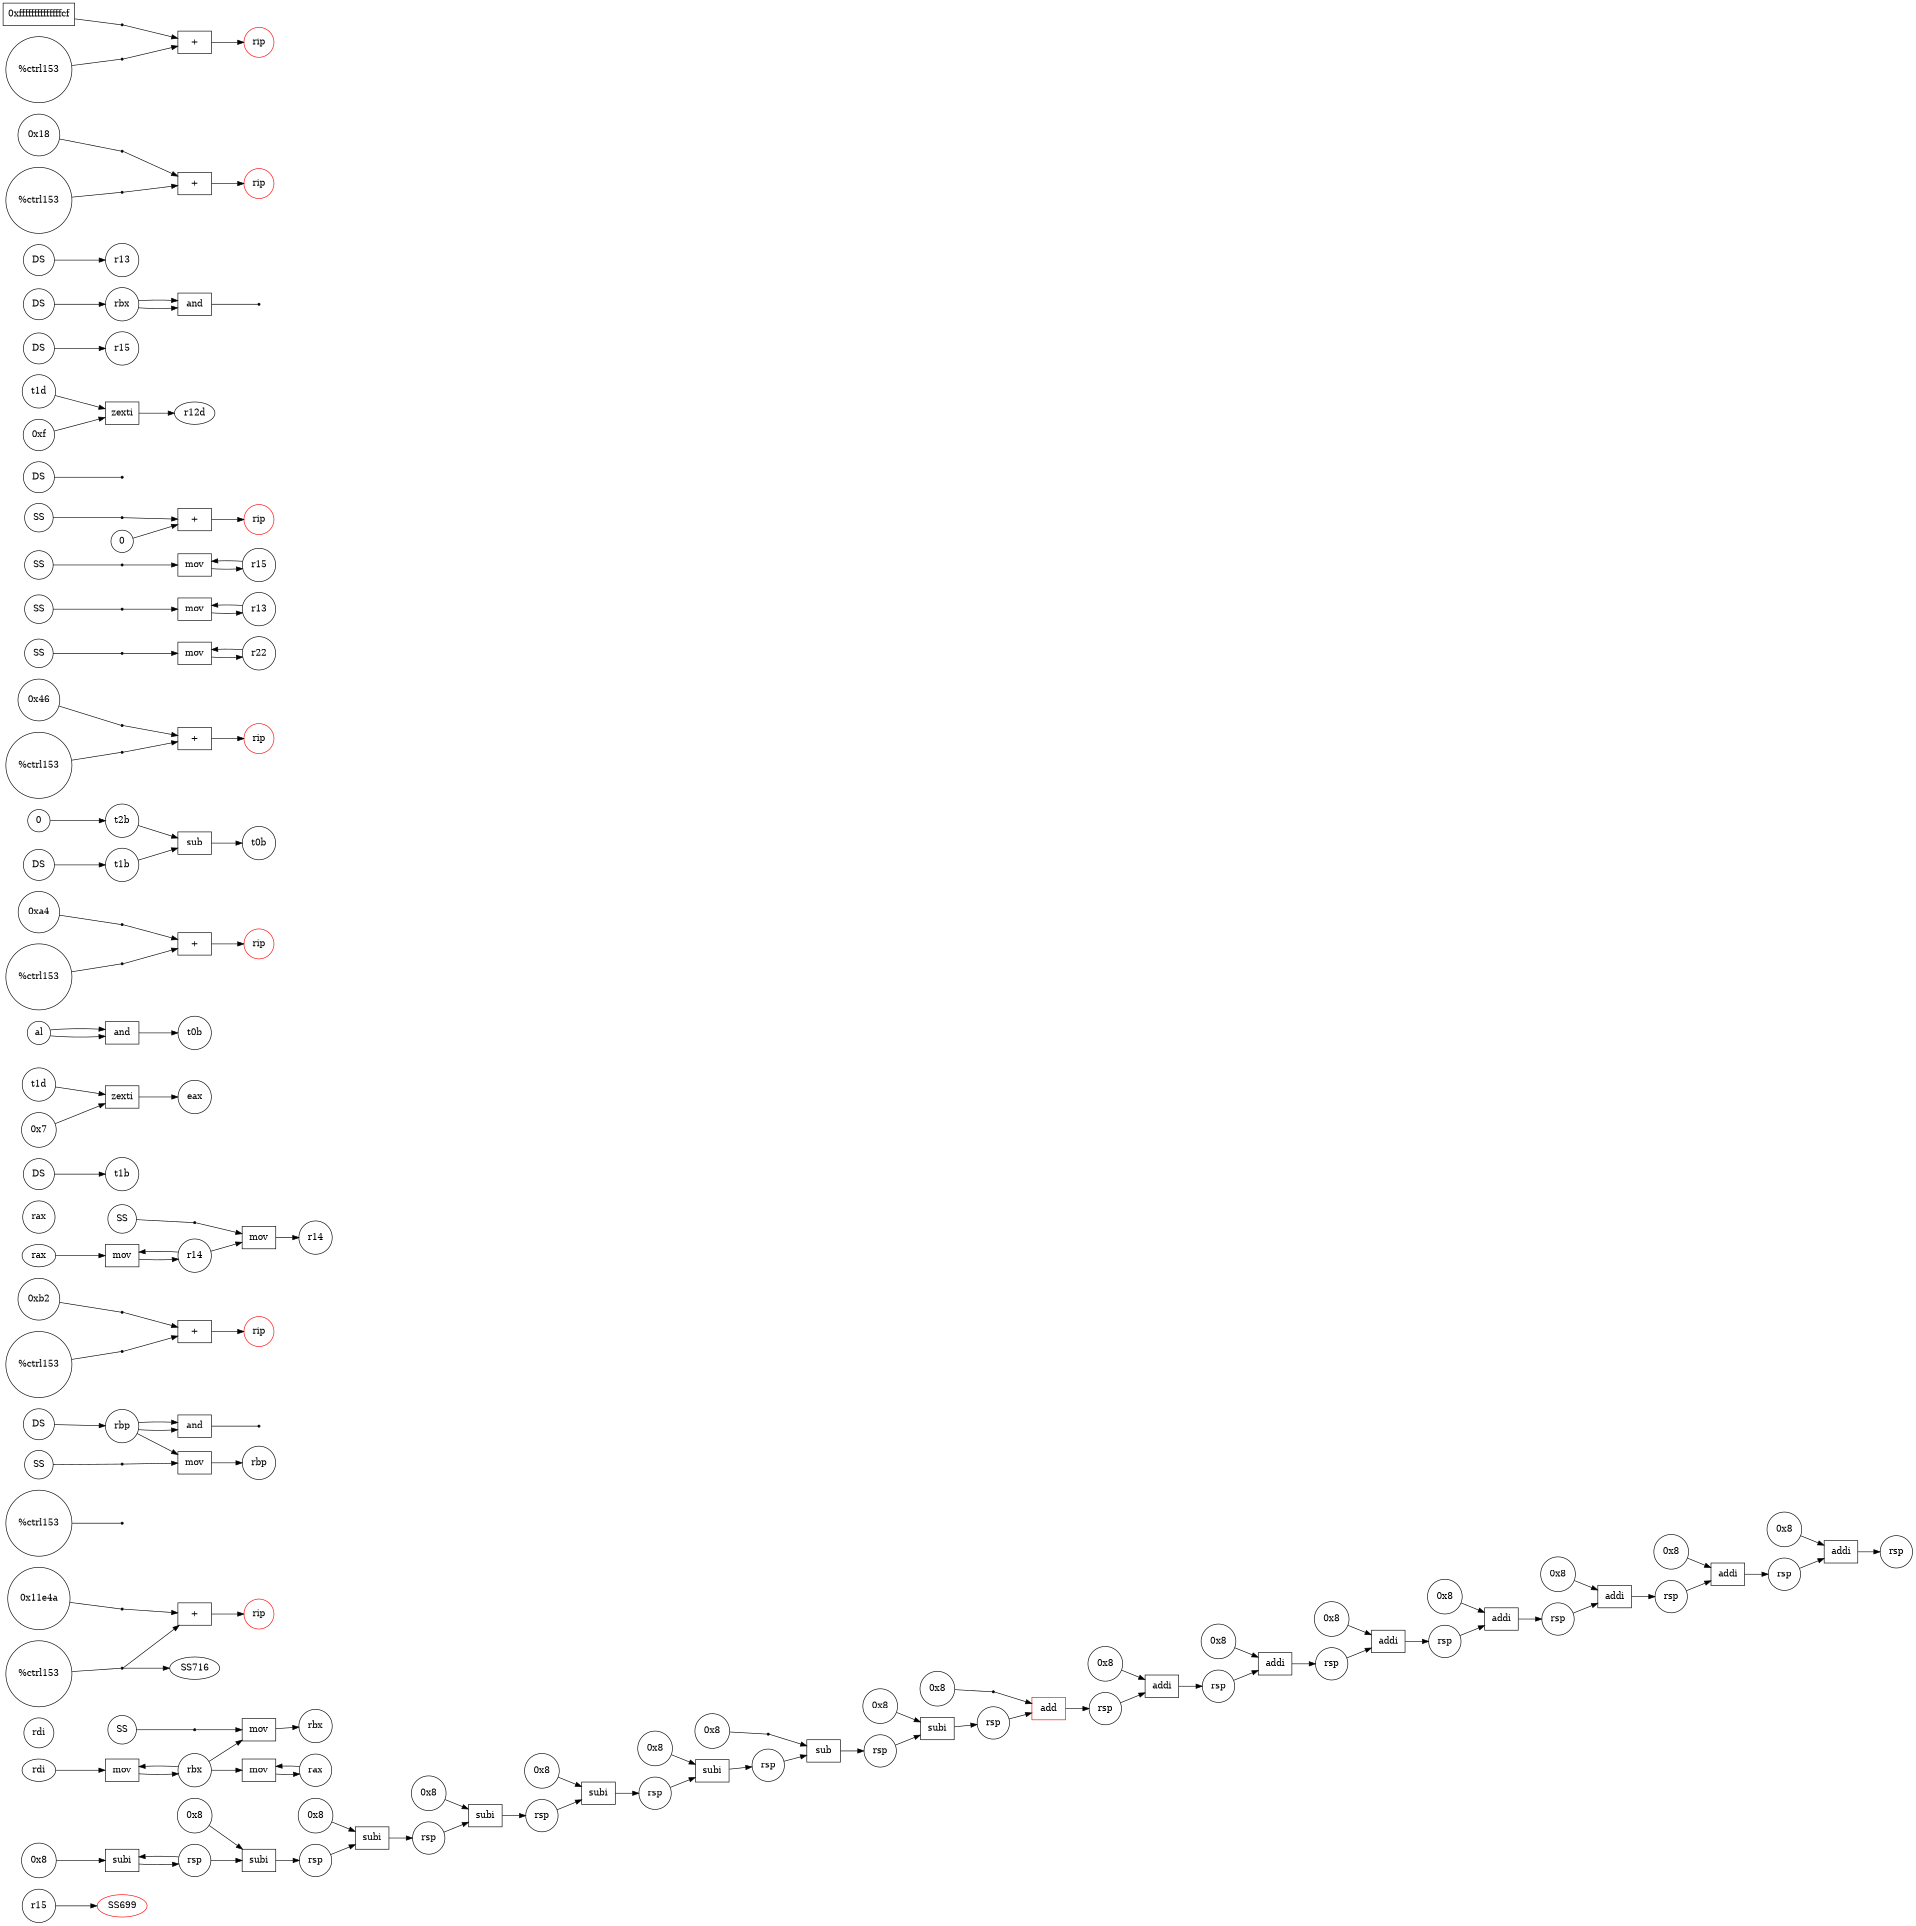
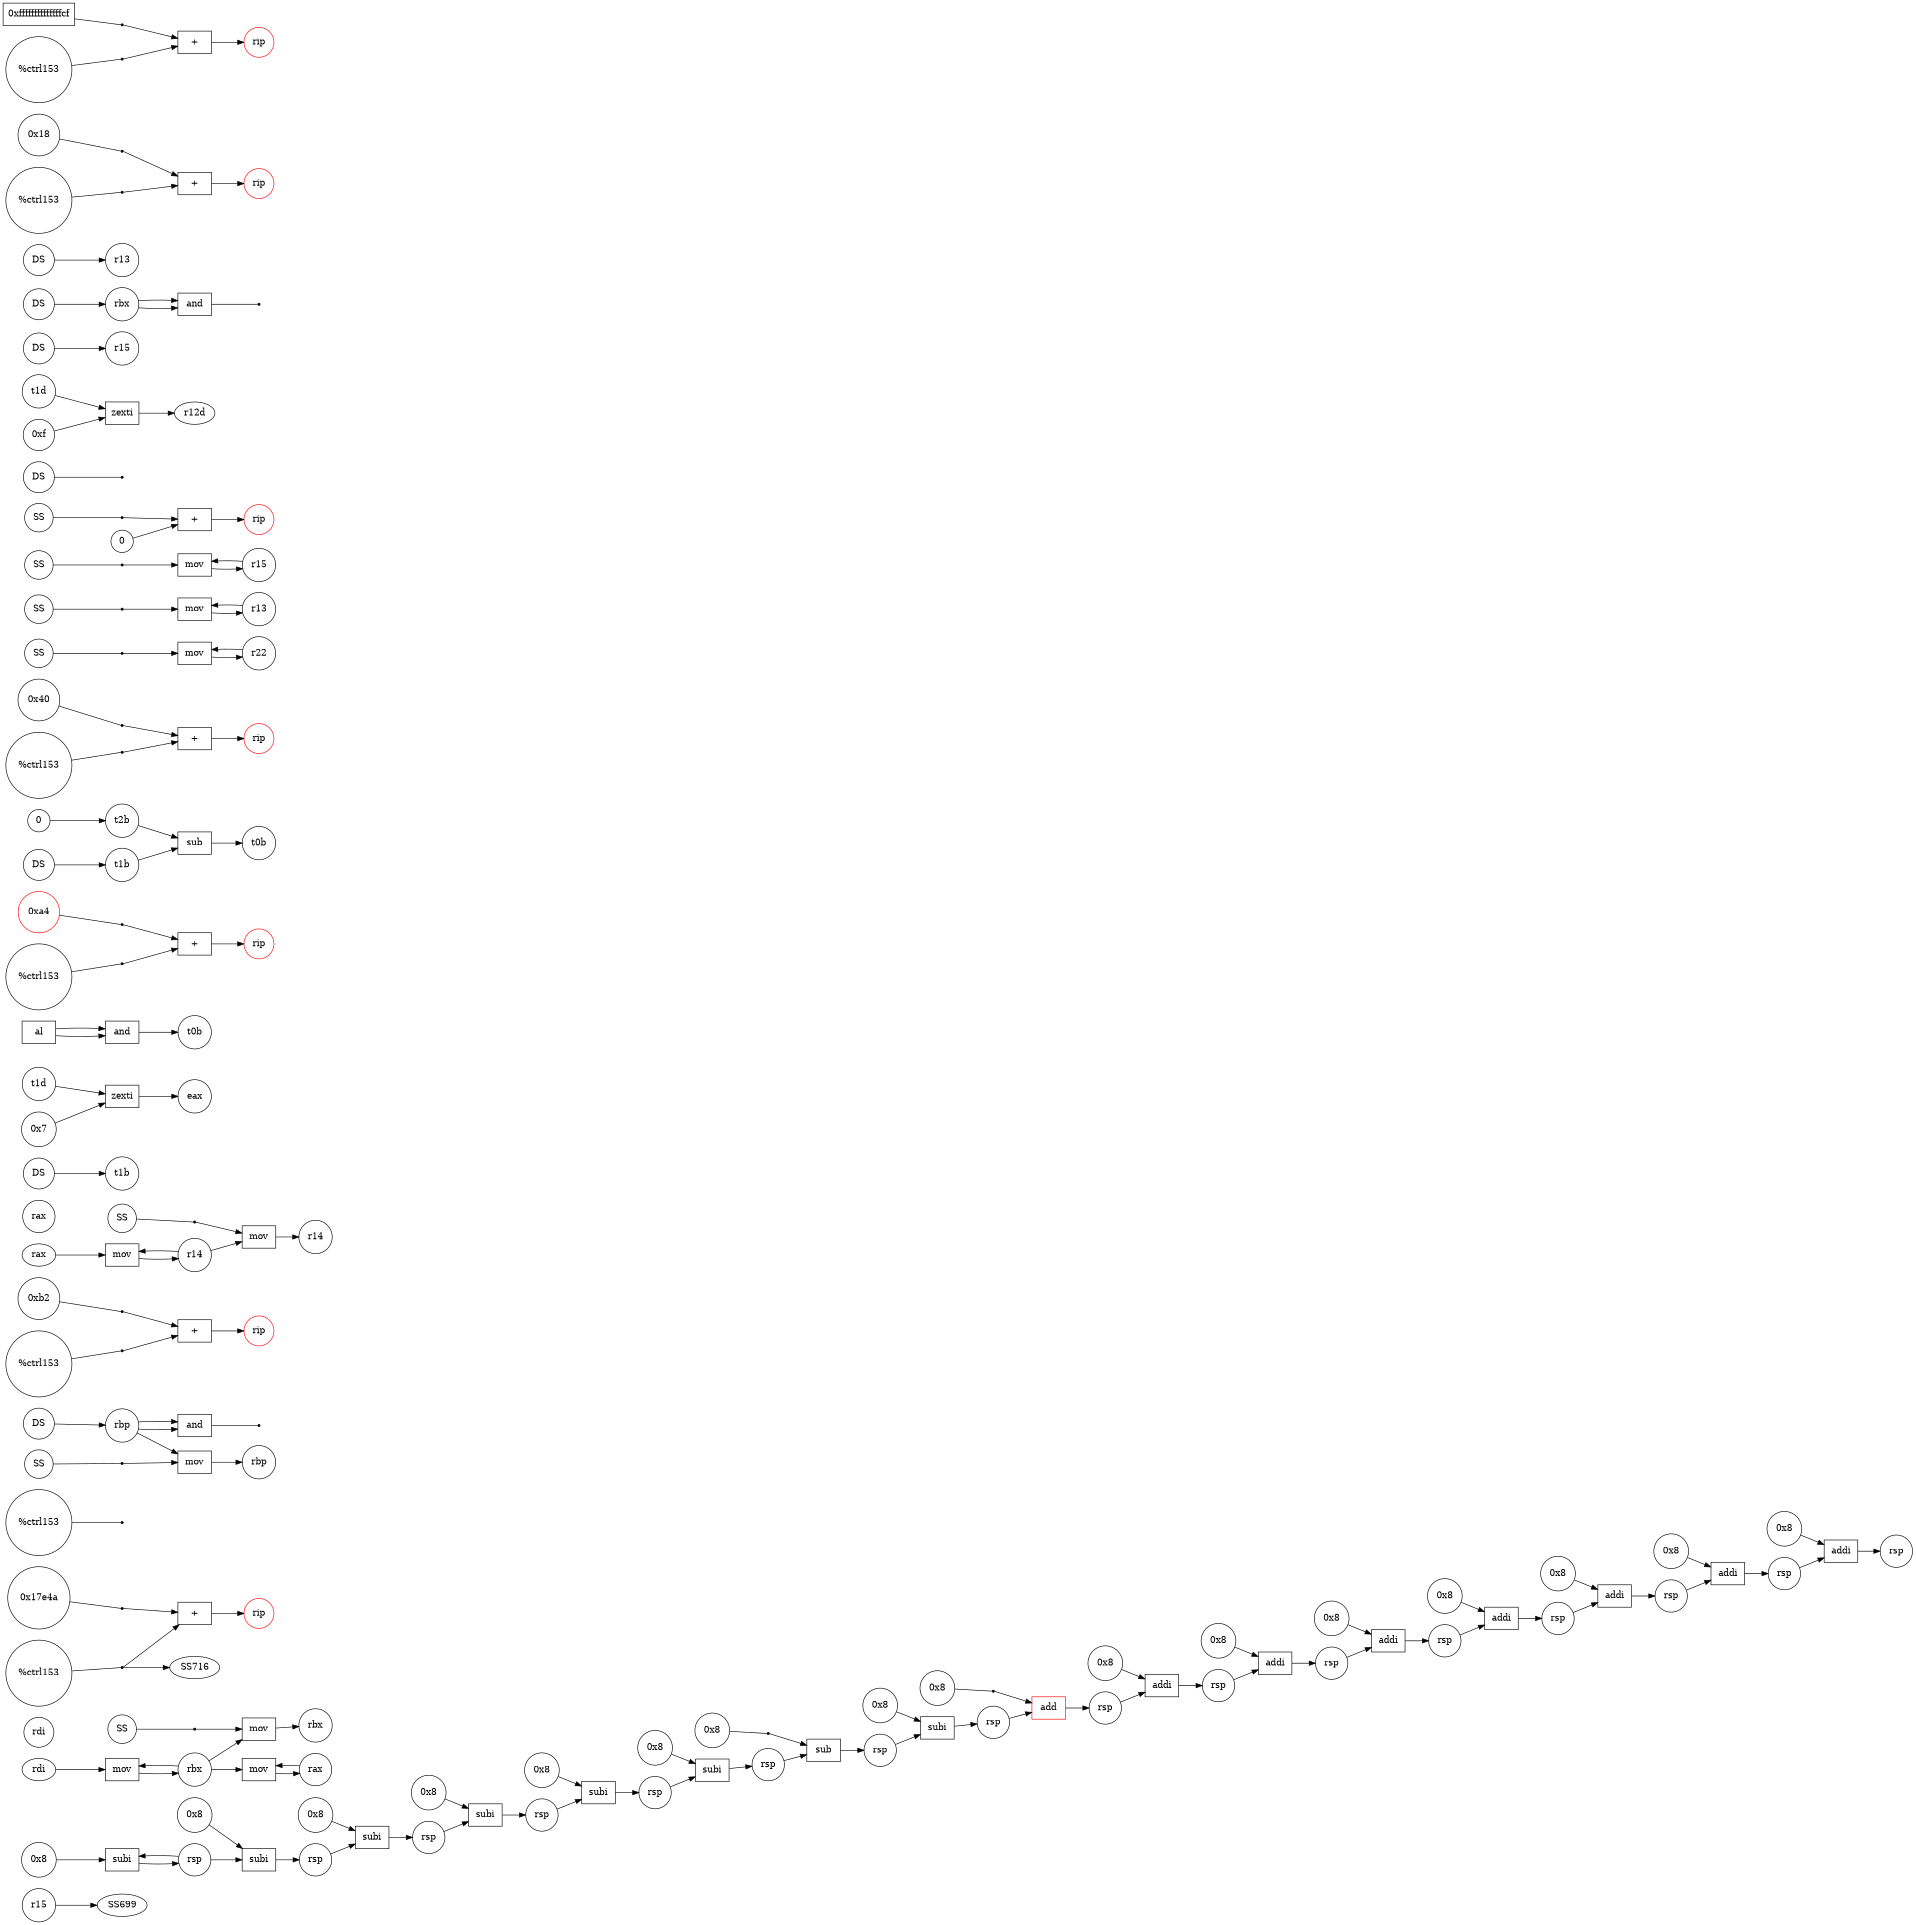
node "0x46": label "0x46" -> "0x40"
node "0xa4": color black -> red
node "al": shape circle -> box
node "0x11e4a": label "0x11e4a" -> "0x17e4a"
node "SS699": color red -> black
